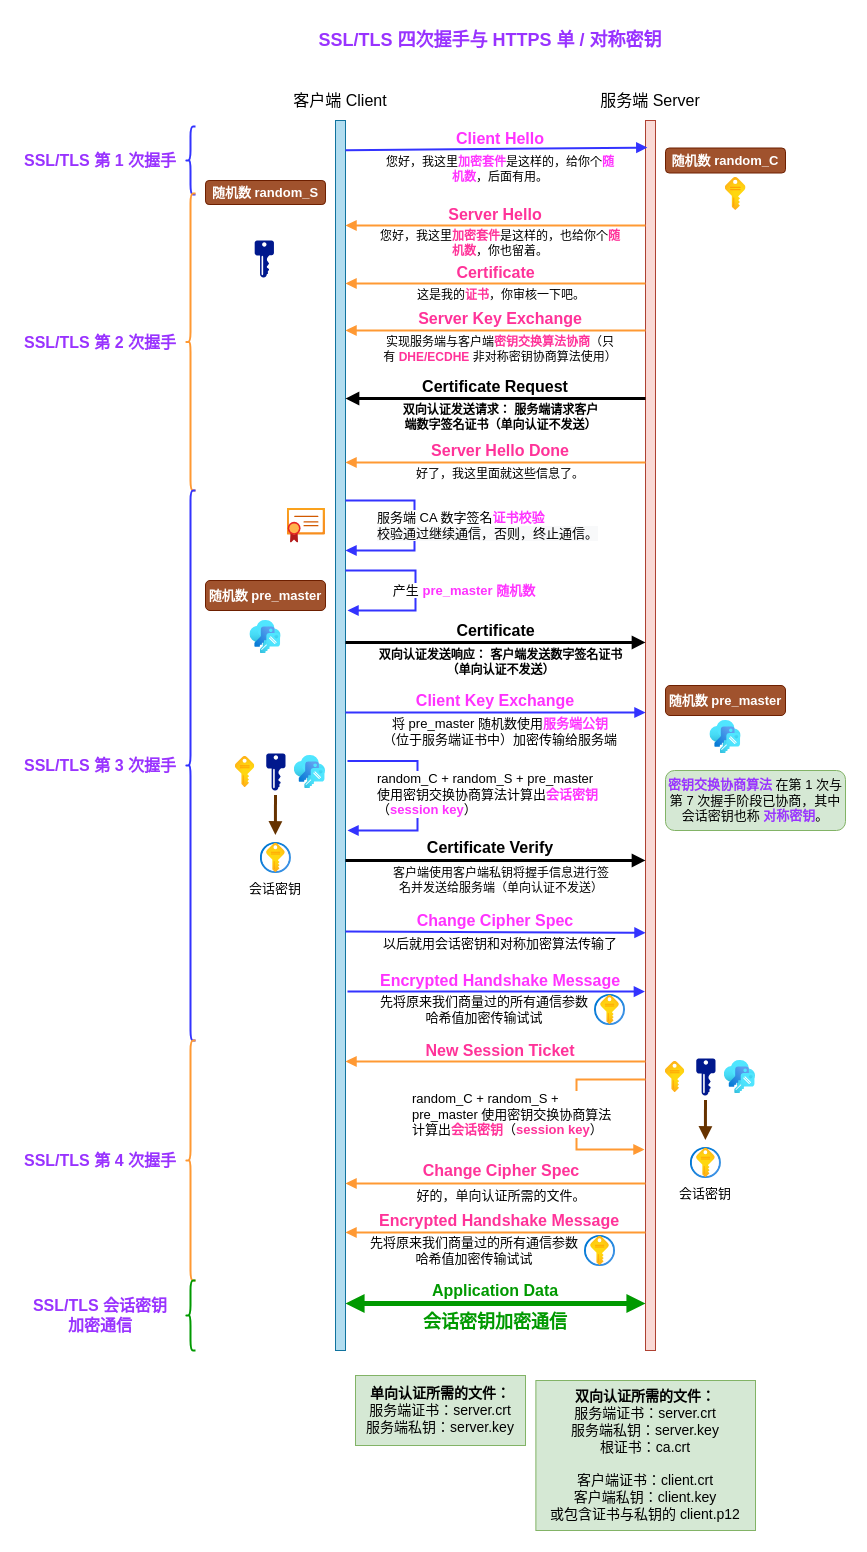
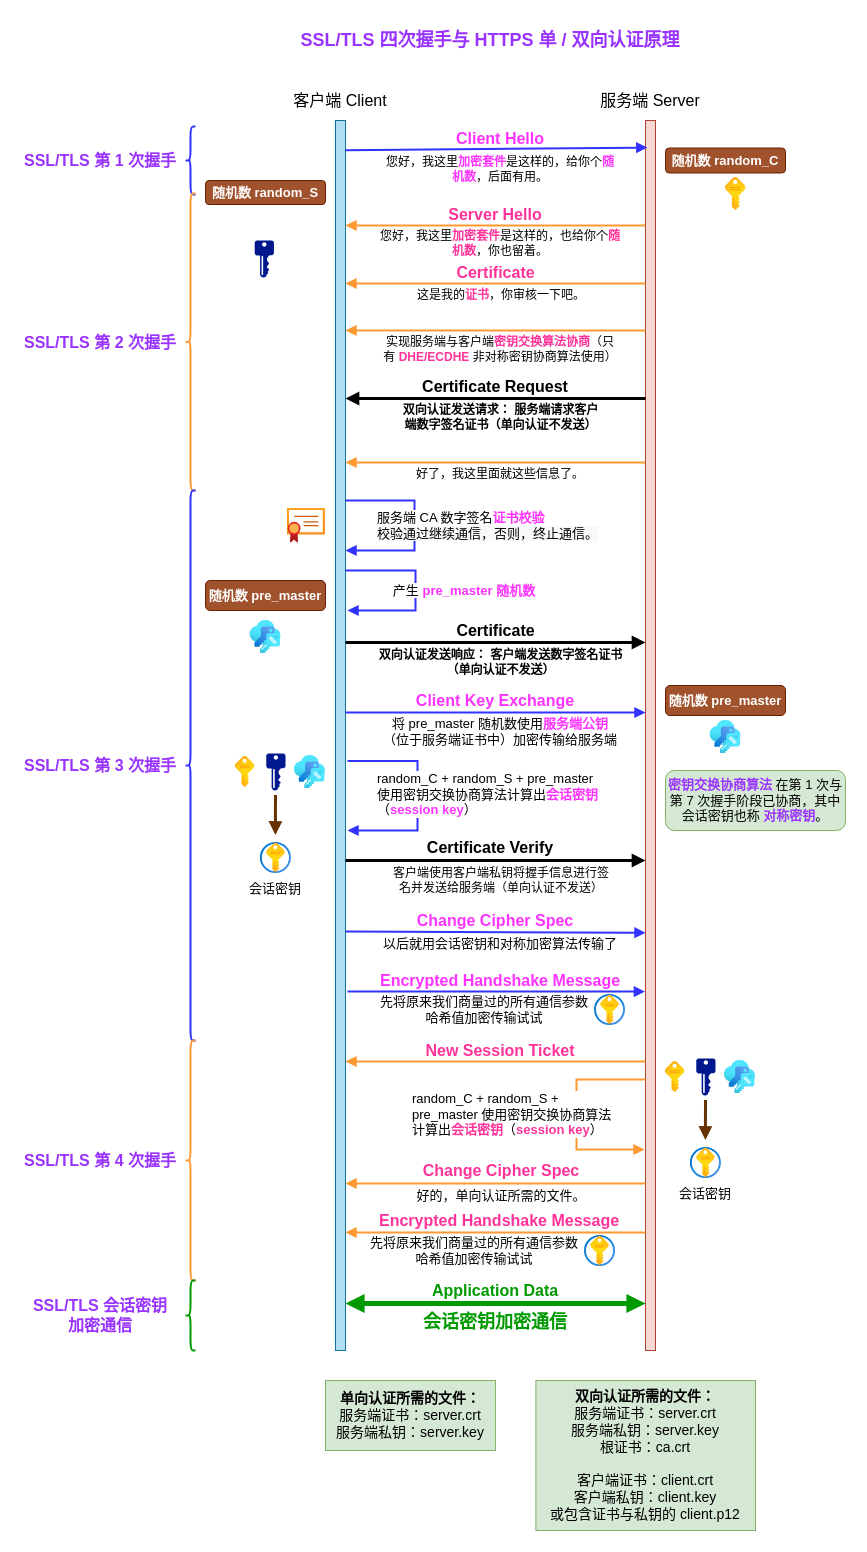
node "SSL/TLS 四次握手与 HTTPS 单 / 对称密钥": label "SSL/TLS 四次握手与 HTTPS 单 / 对称密钥" -> "SSL/TLS 四次握手与 HTTPS 单 / 双向认证原理"
node "Server Key Exchange": removed
node "Server Hello Done": removed
node "单向认证所需的文件： 服务端证书：server.crt服务端私钥：server.key": moved (441, 1411) -> (411, 1416)
